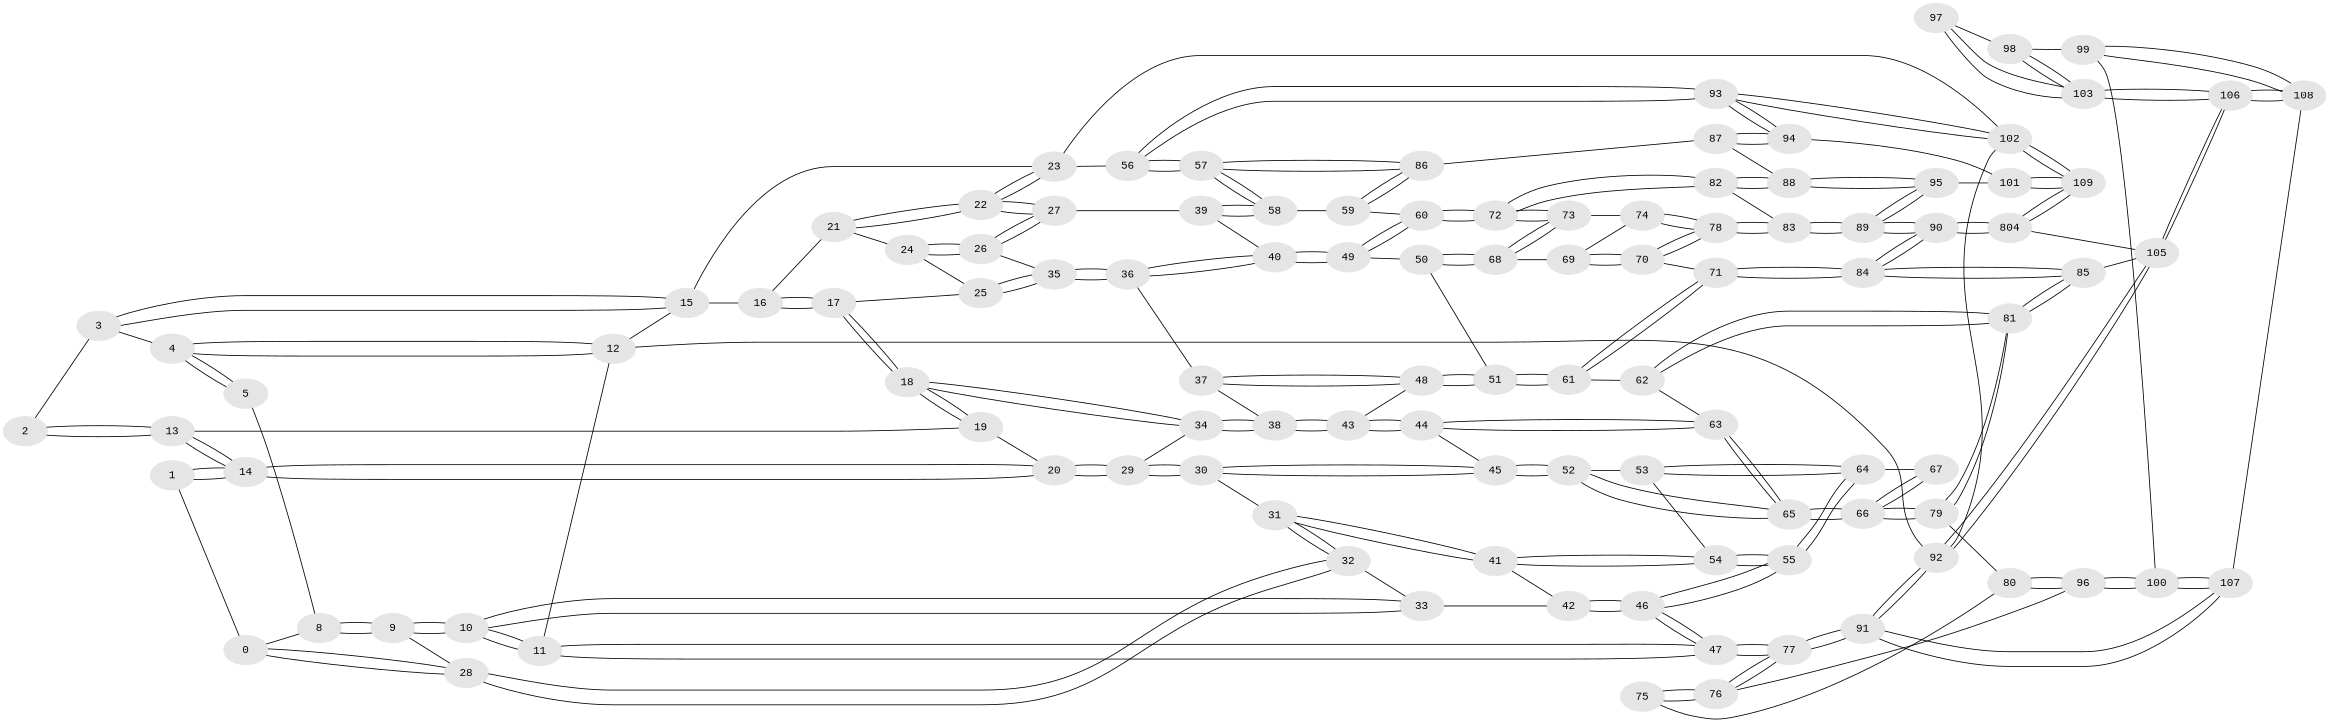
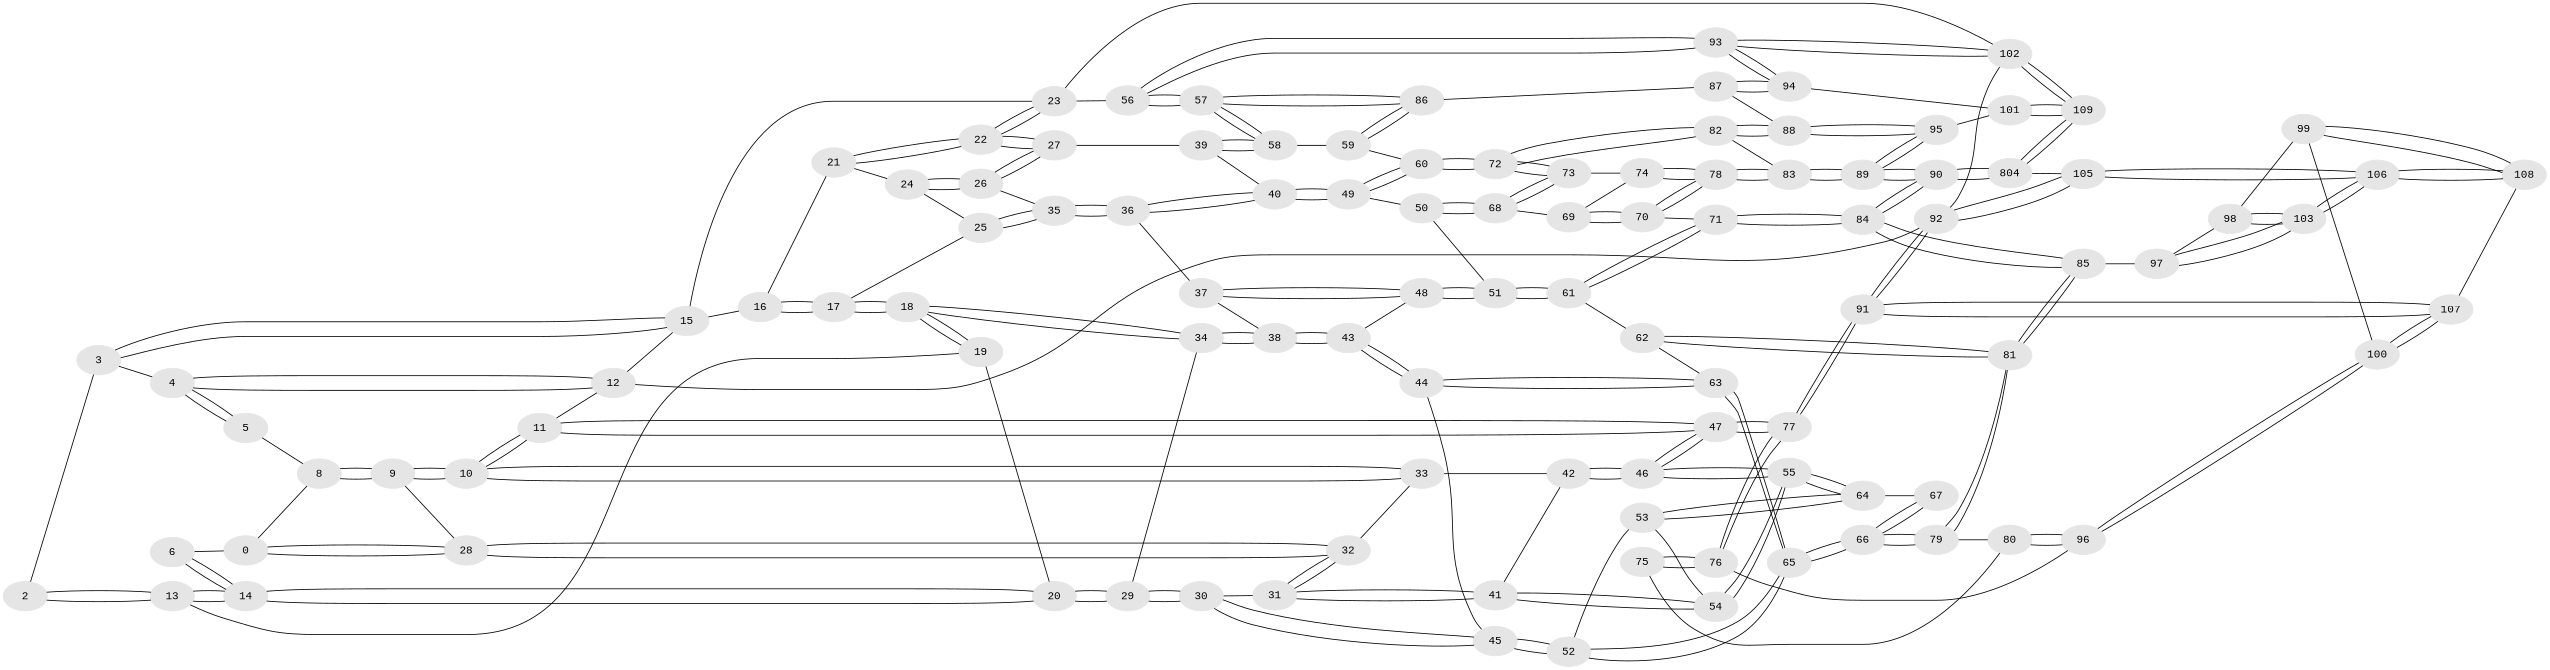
edge "105" -- "85": now "97" -- "85"
node "1": label "1" -> "6"
